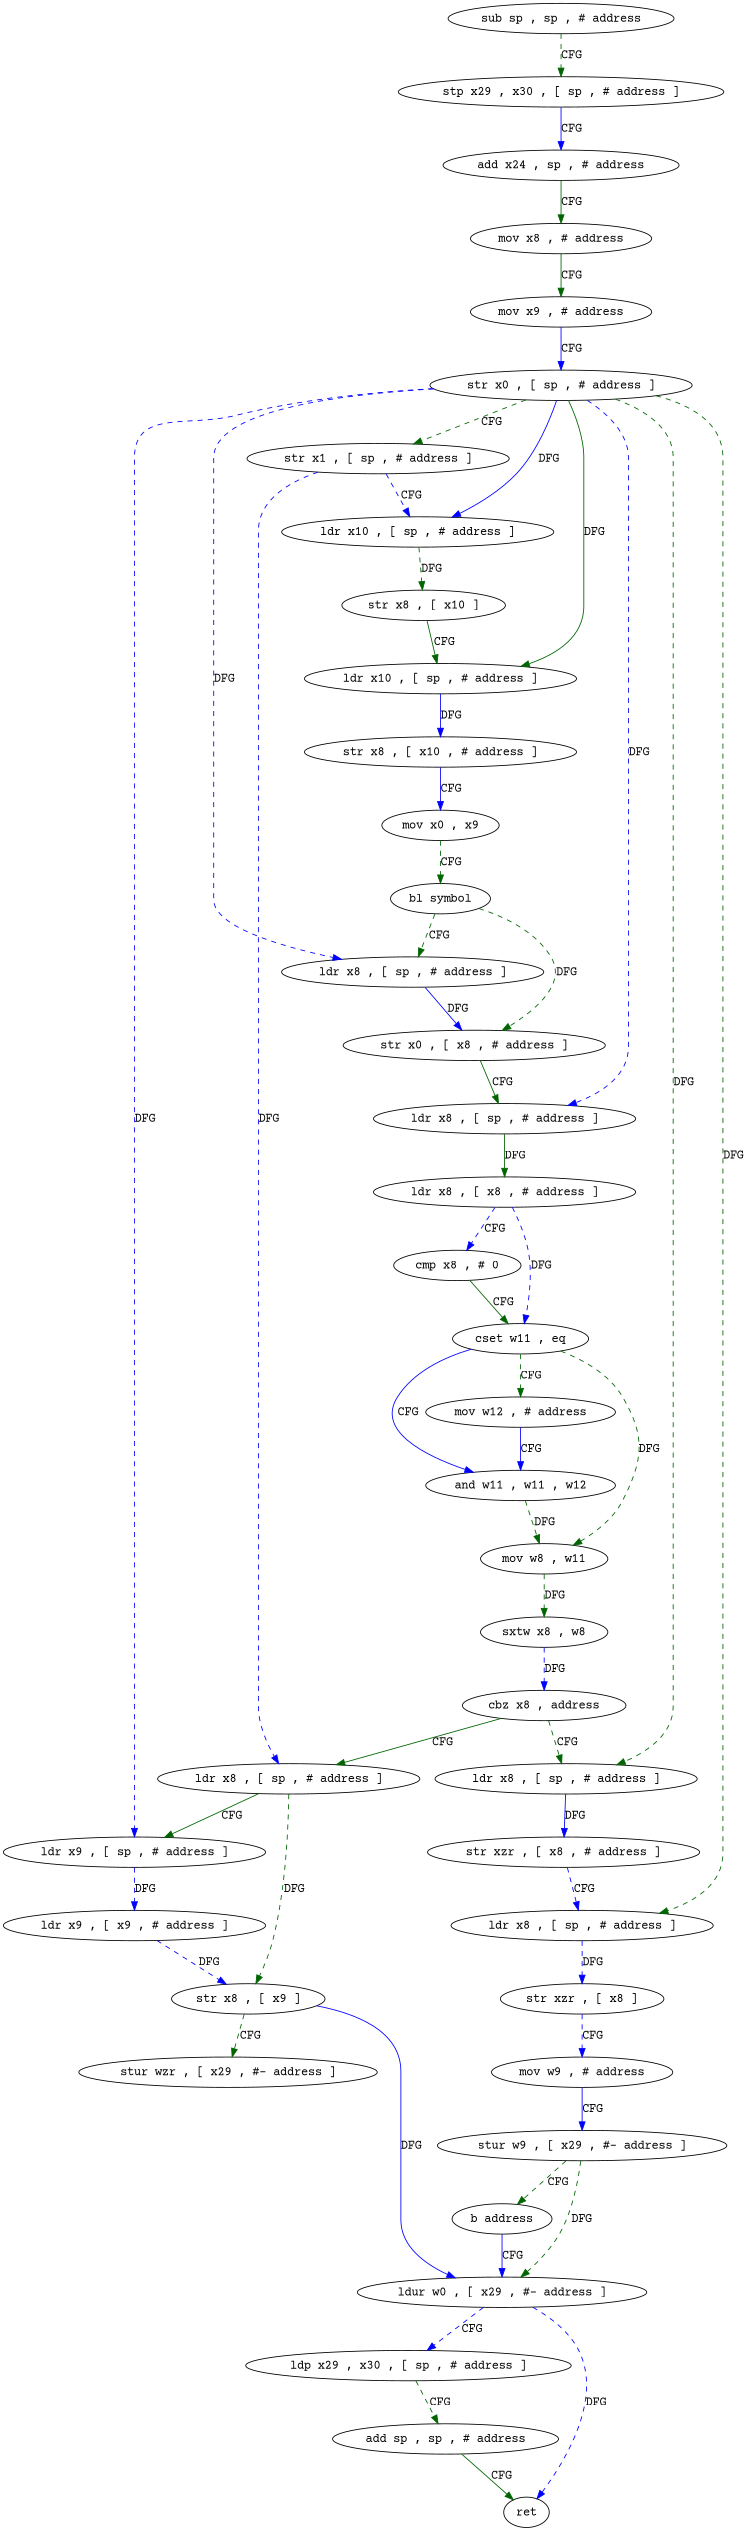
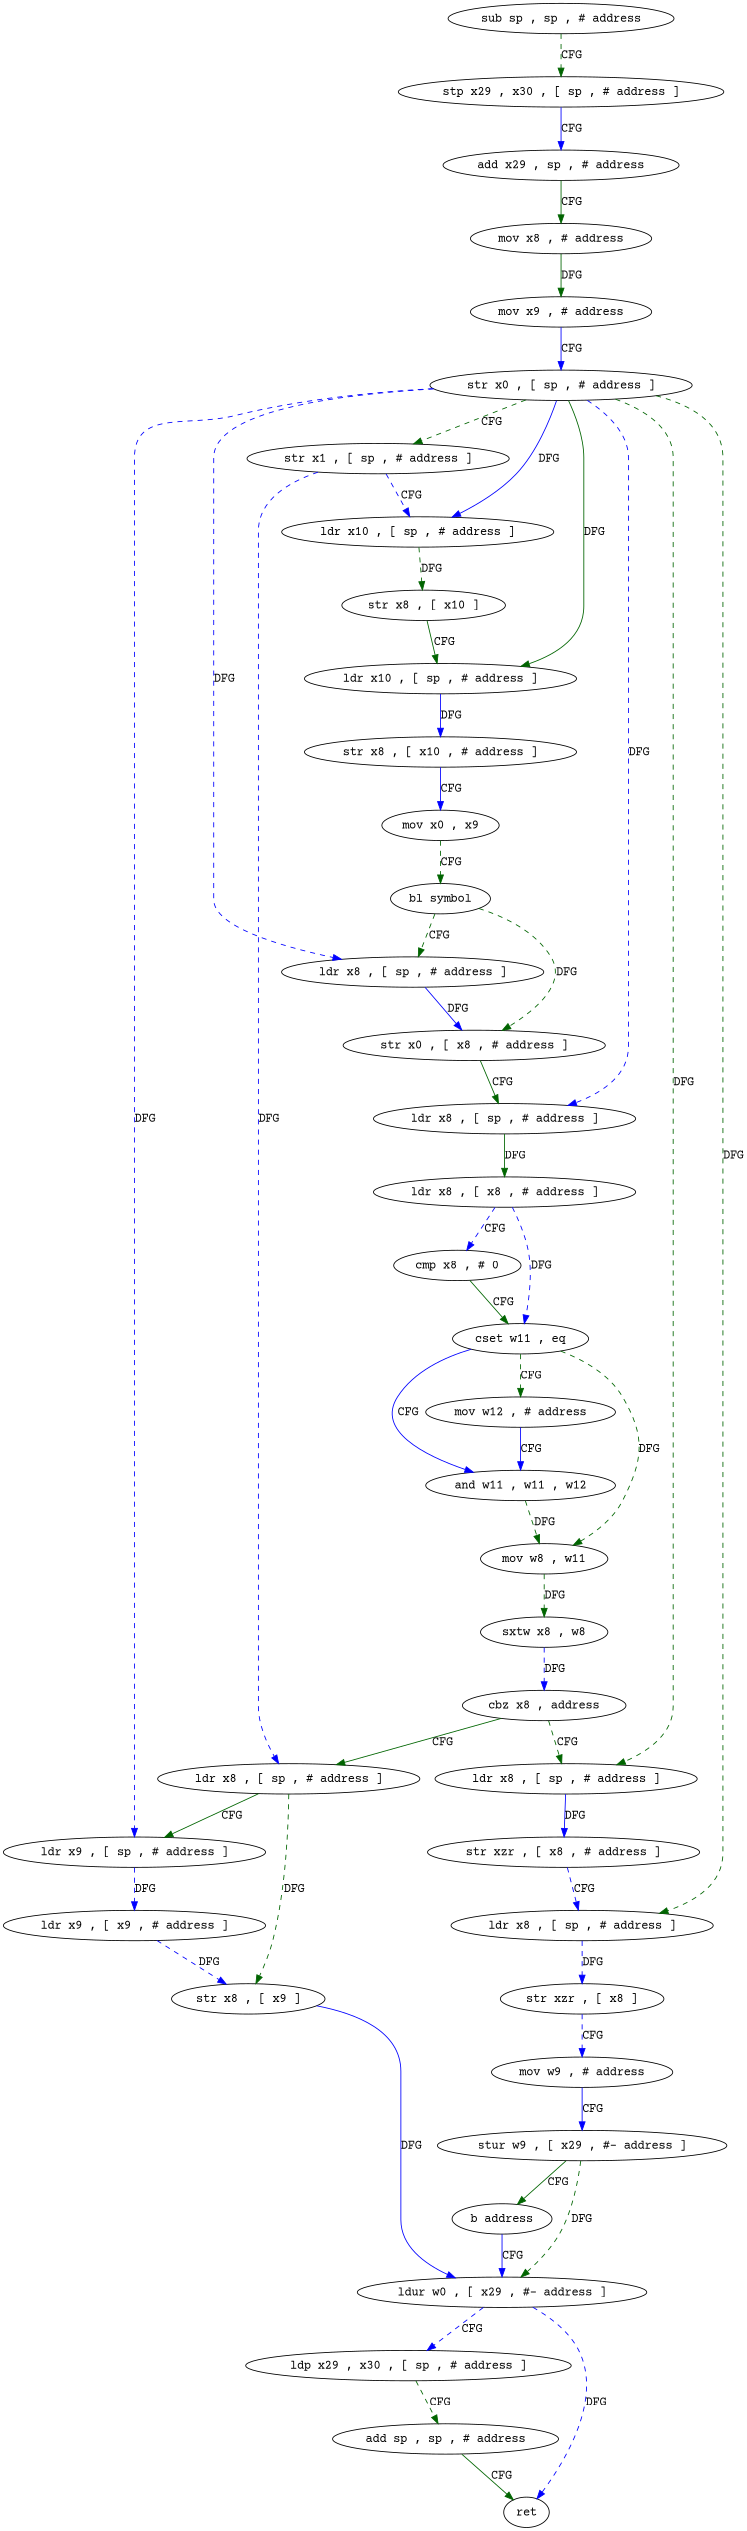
node "add x24 , sp , # address": label "add x24 , sp , # address" -> "add x29 , sp , # address"
edge "mov x8 , # address" -> "mov x9 , # address": label "CFG" -> "DFG"
node "stur wzr , [ x29 , #- address ]": removed
edge "stur w9 , [ x29 , #- address ]" -> "b address": style dashed -> solid
